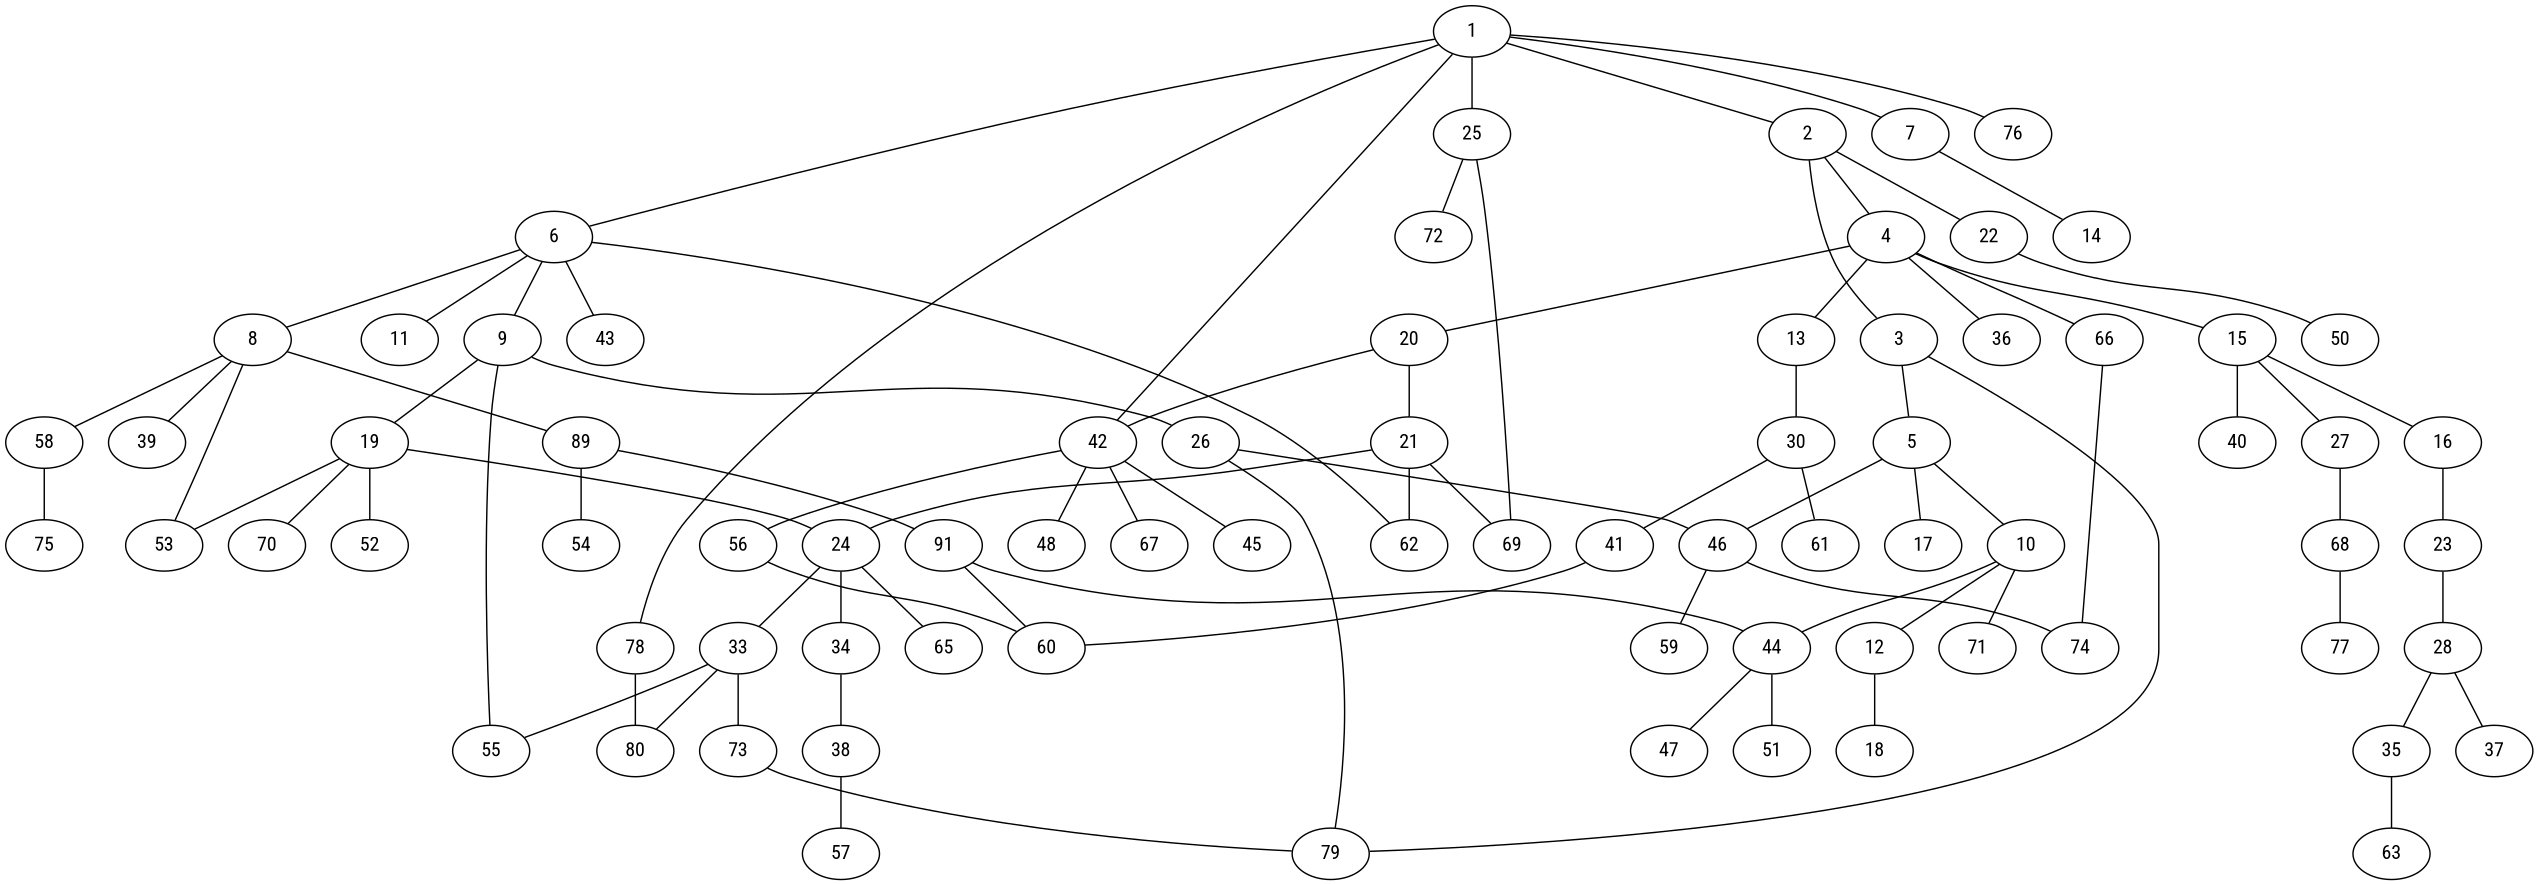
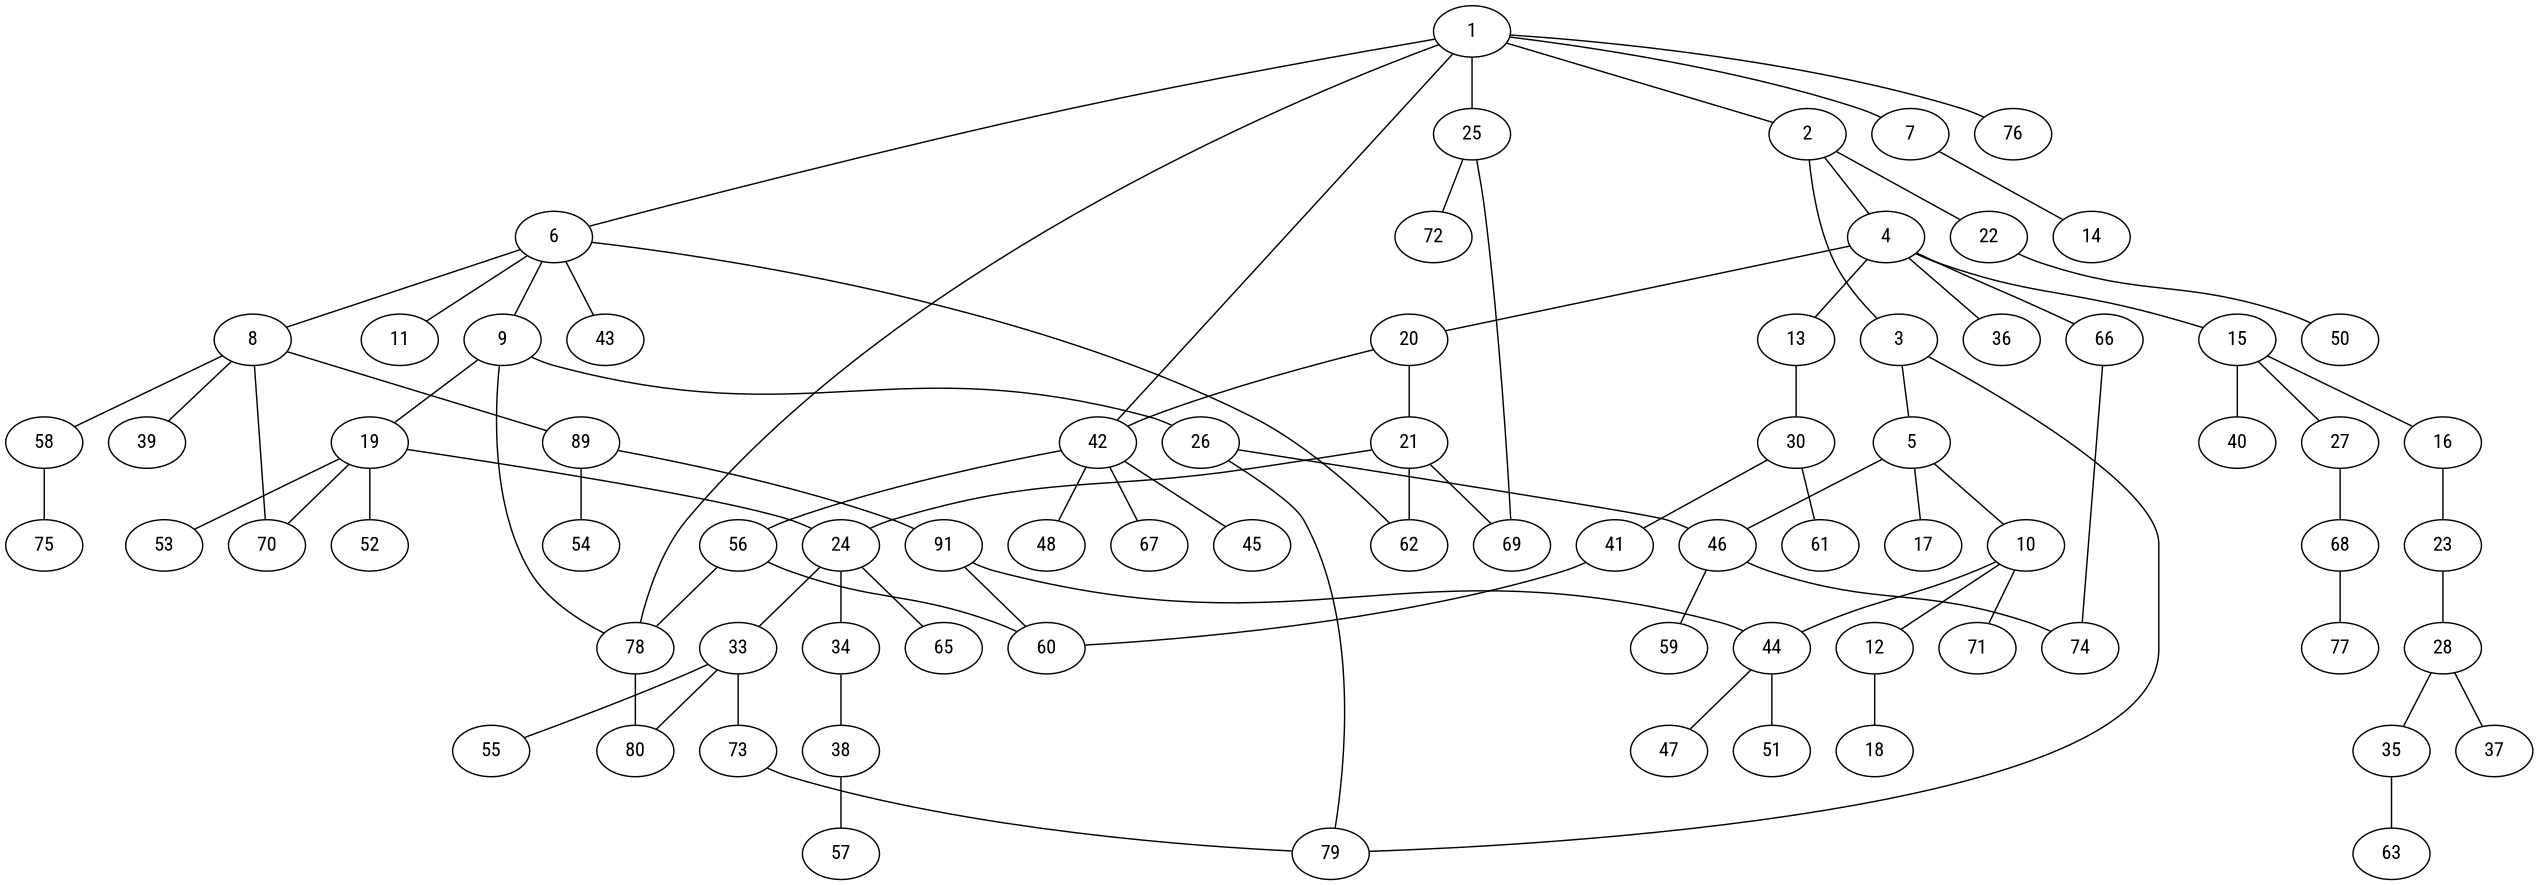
edge "8" -- "53": now "8" -- "70"
edge "9" -- "55": now "9" -- "78"
edge "56" -- "78": added
